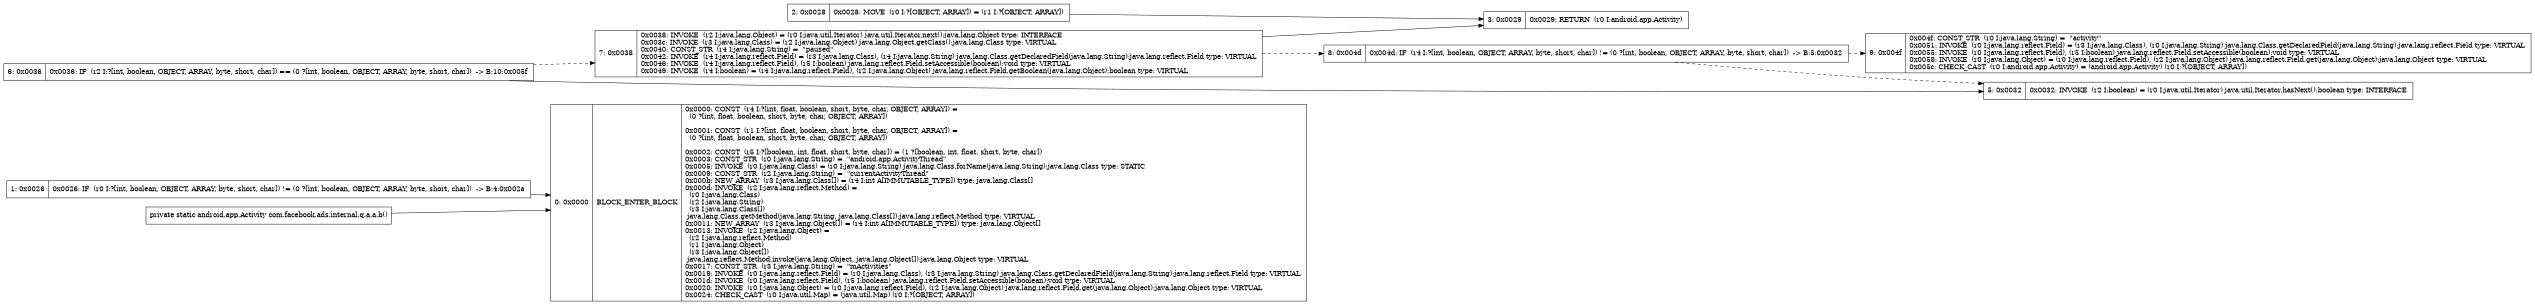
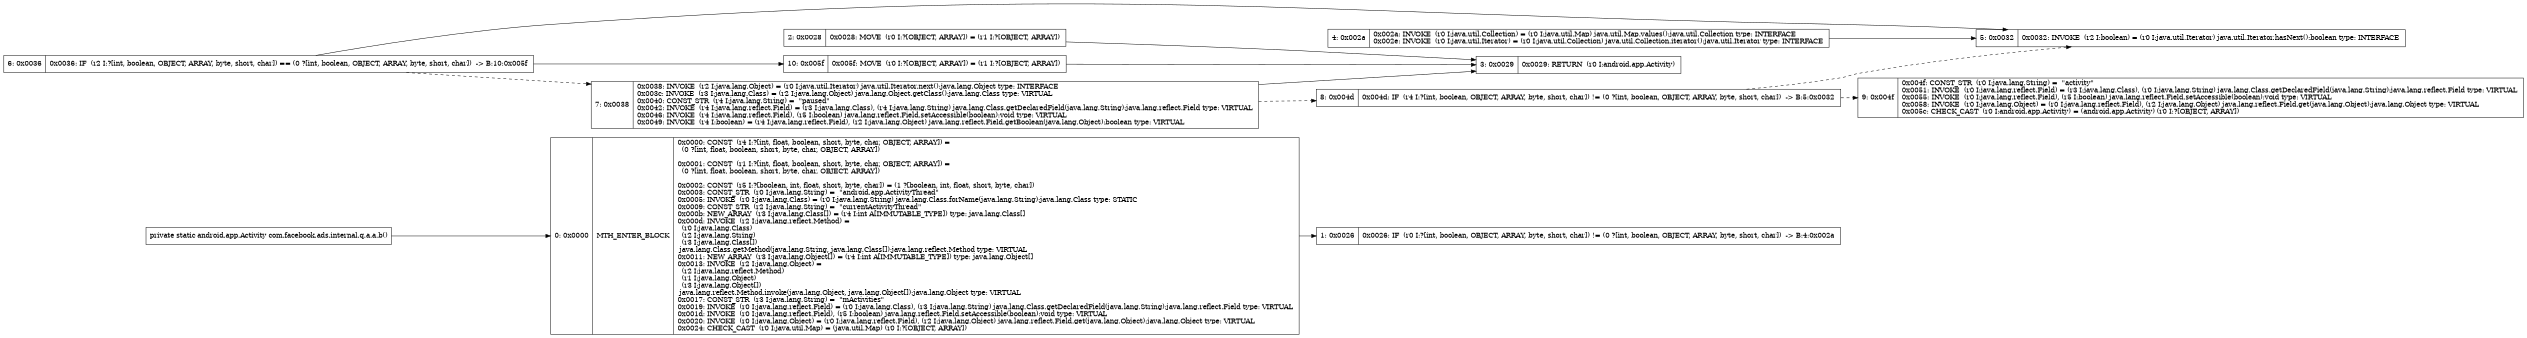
node "4: 0x002a": added
node "10: 0x005f": added
edge "1: 0x0026" -> "0: 0x0000": reversed
node "0: 0x0000": text "BLOCK_ENTER_BLOCK" -> "MTH_ENTER_BLOCK"
